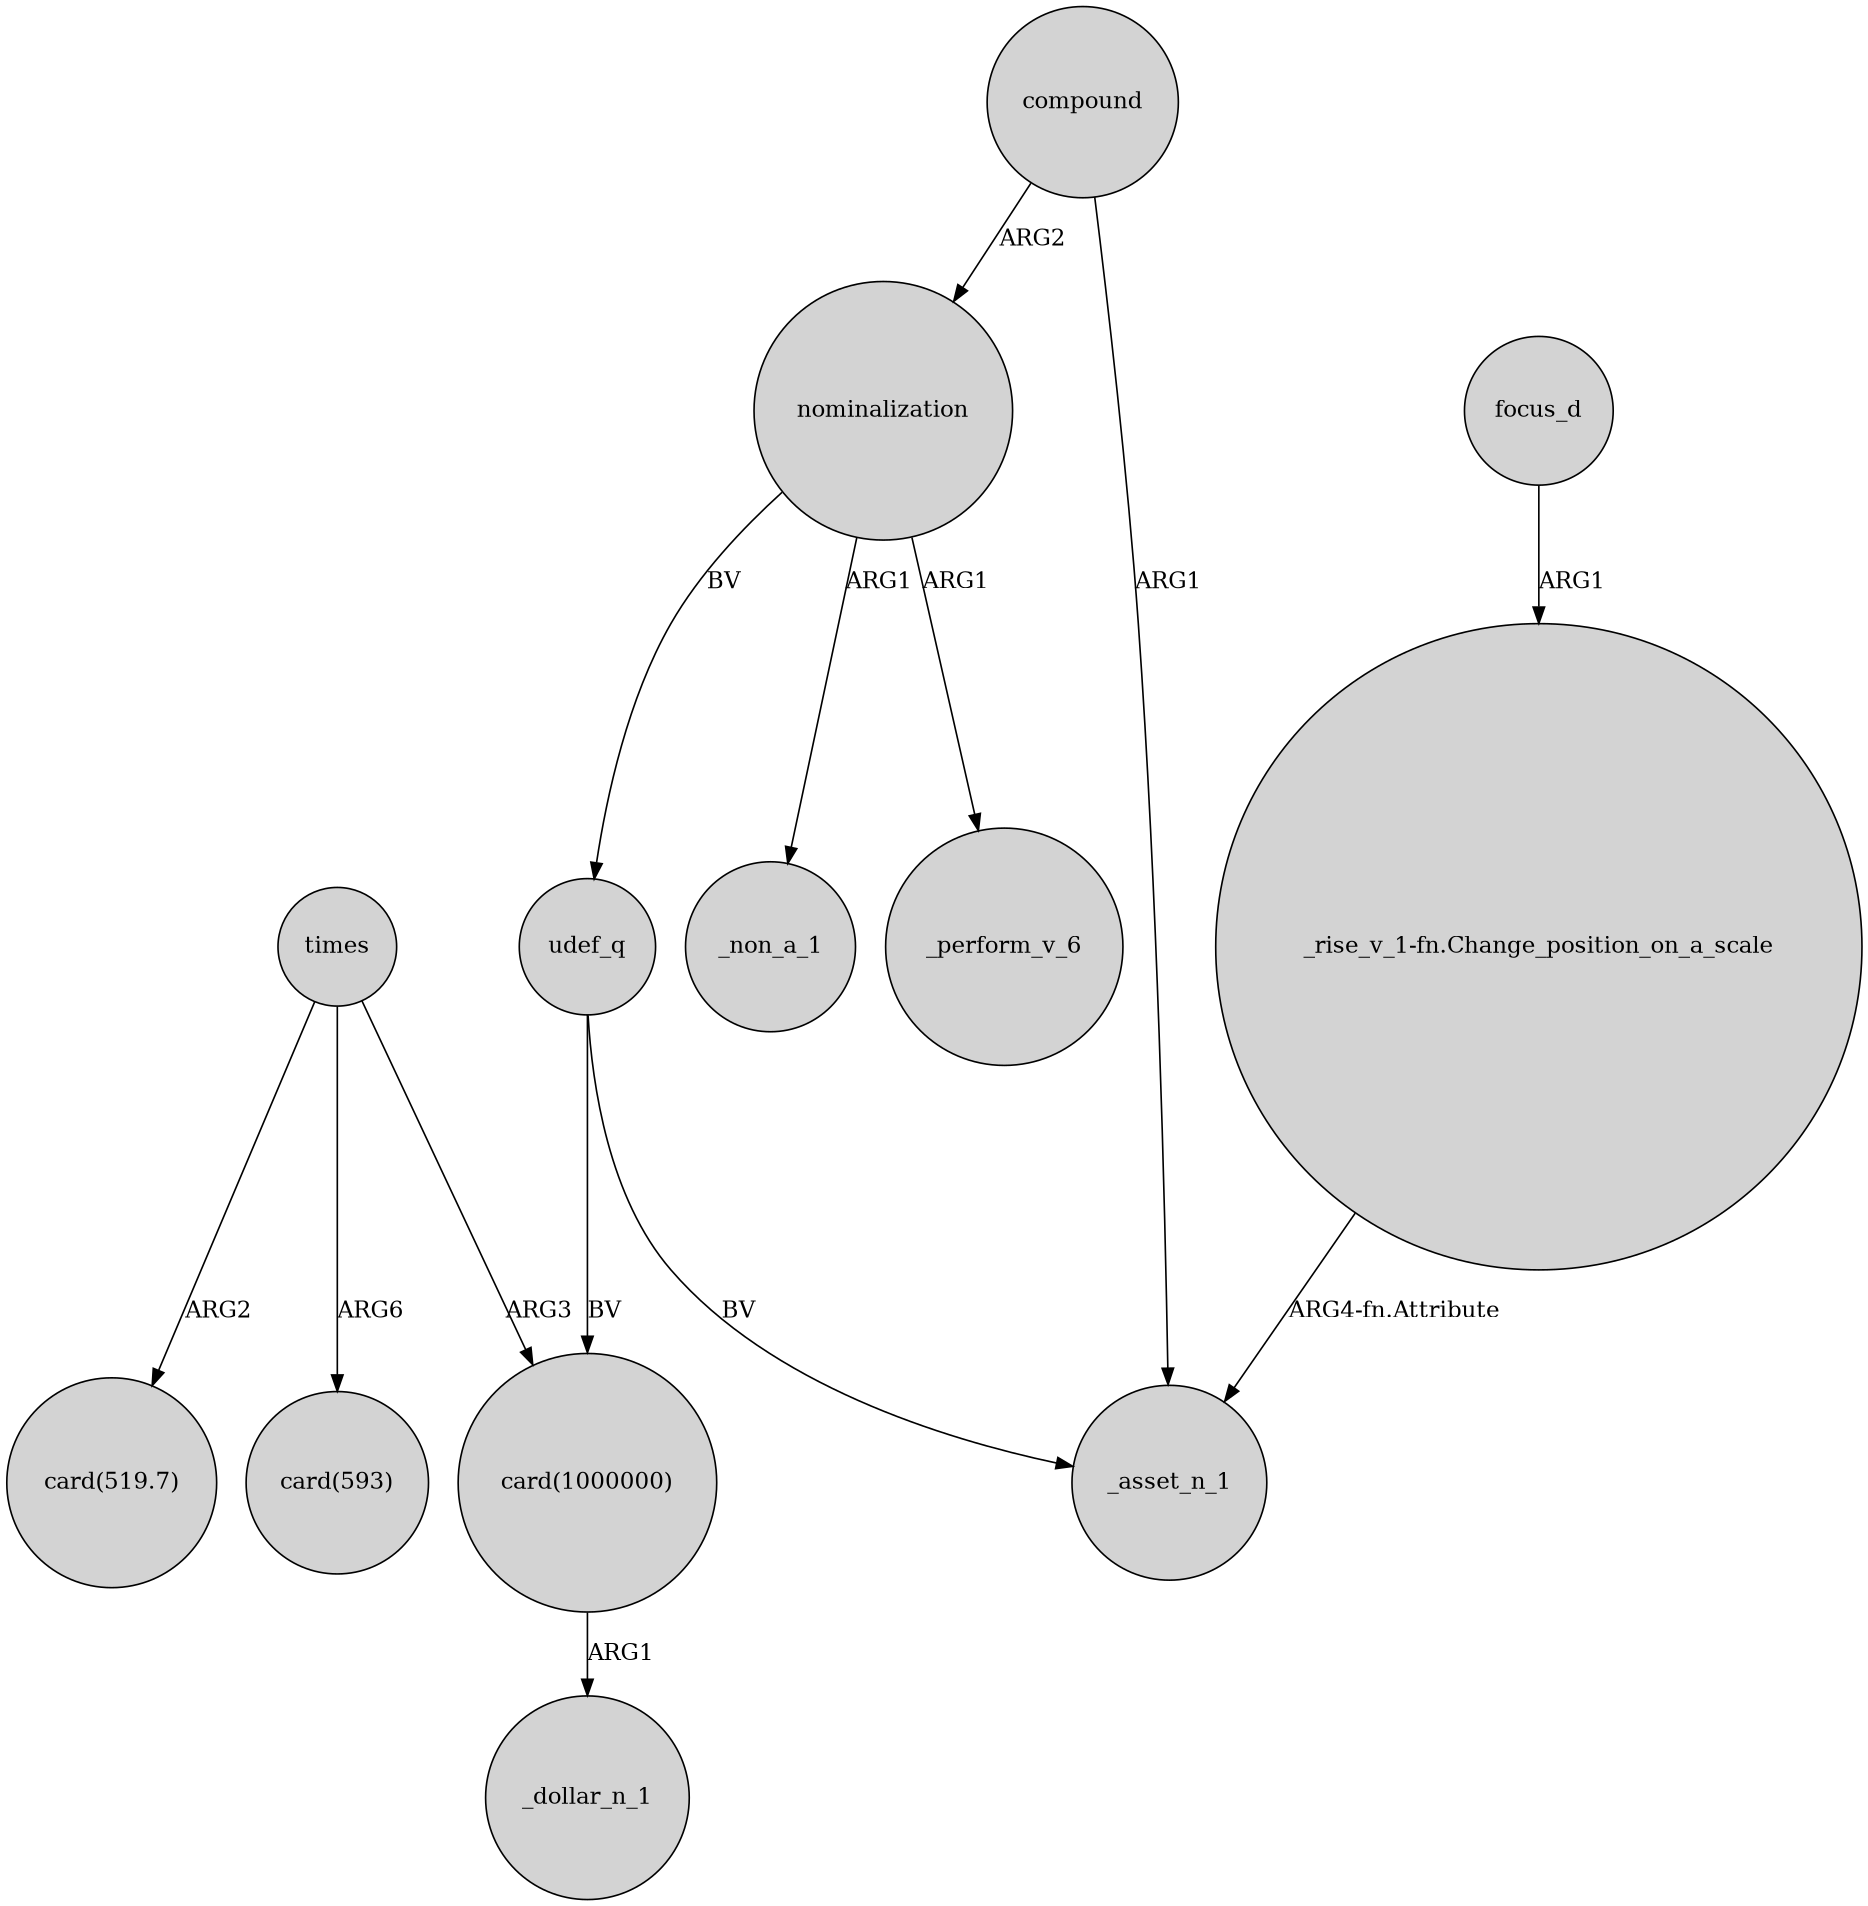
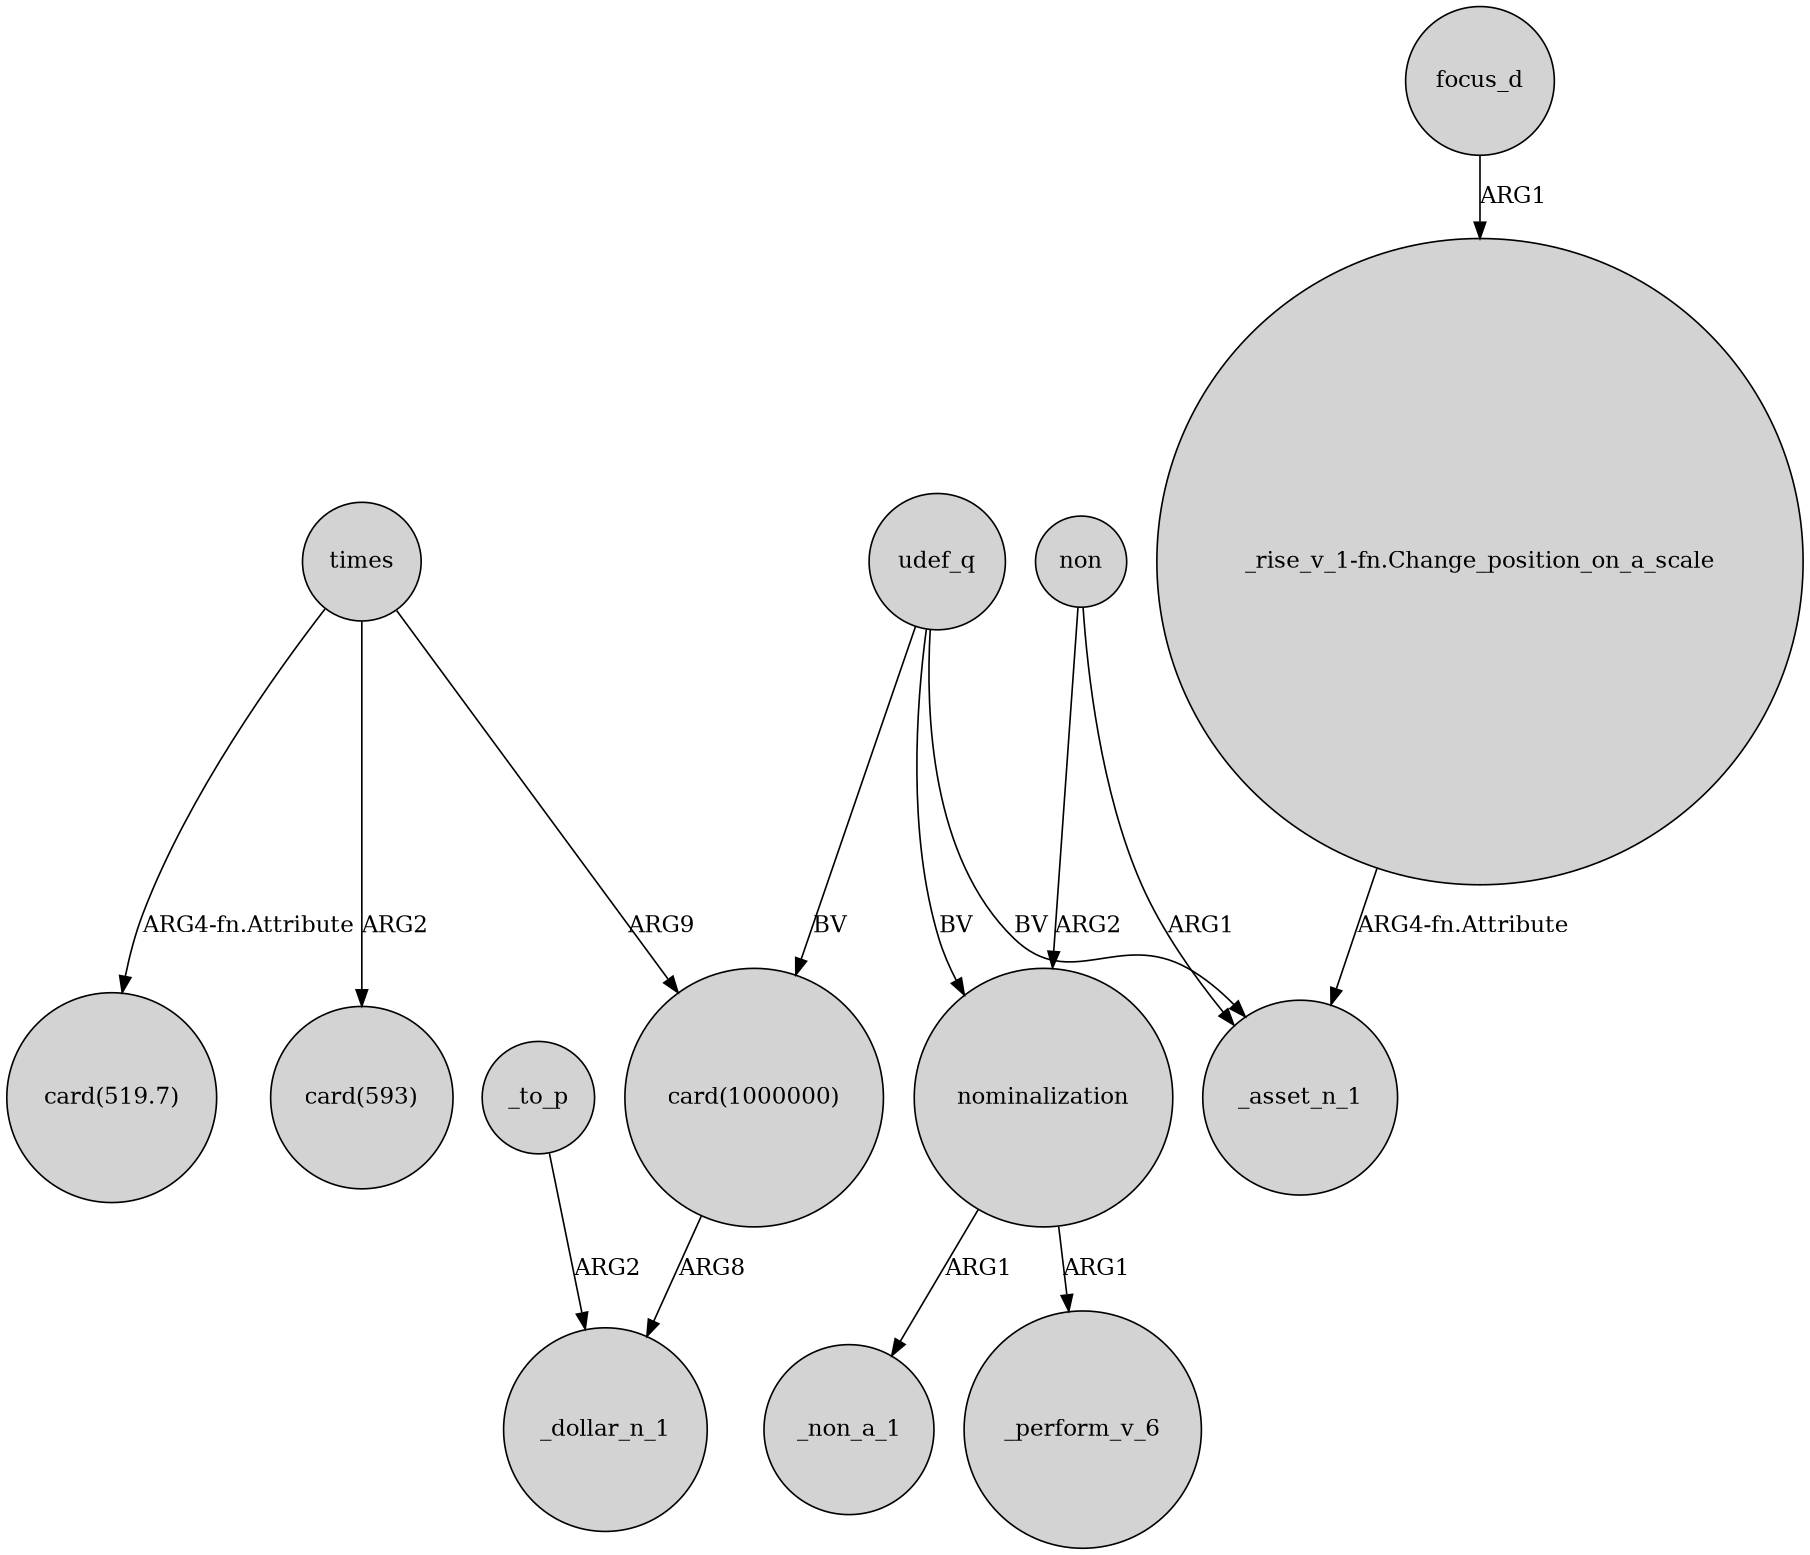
node "compound": label "compound" -> "non"
edge "nominalization" -> "udef_q": reversed
node "_to_p": added
edge "times" -> "card(519.7)": label "ARG2" -> "ARG4-fn.Attribute"
edge "times" -> "card(593)": label "ARG6" -> "ARG2"
edge "times" -> "card(1000000)": label "ARG3" -> "ARG9"
edge "card(1000000)" -> "_dollar_n_1": label "ARG1" -> "ARG8"
